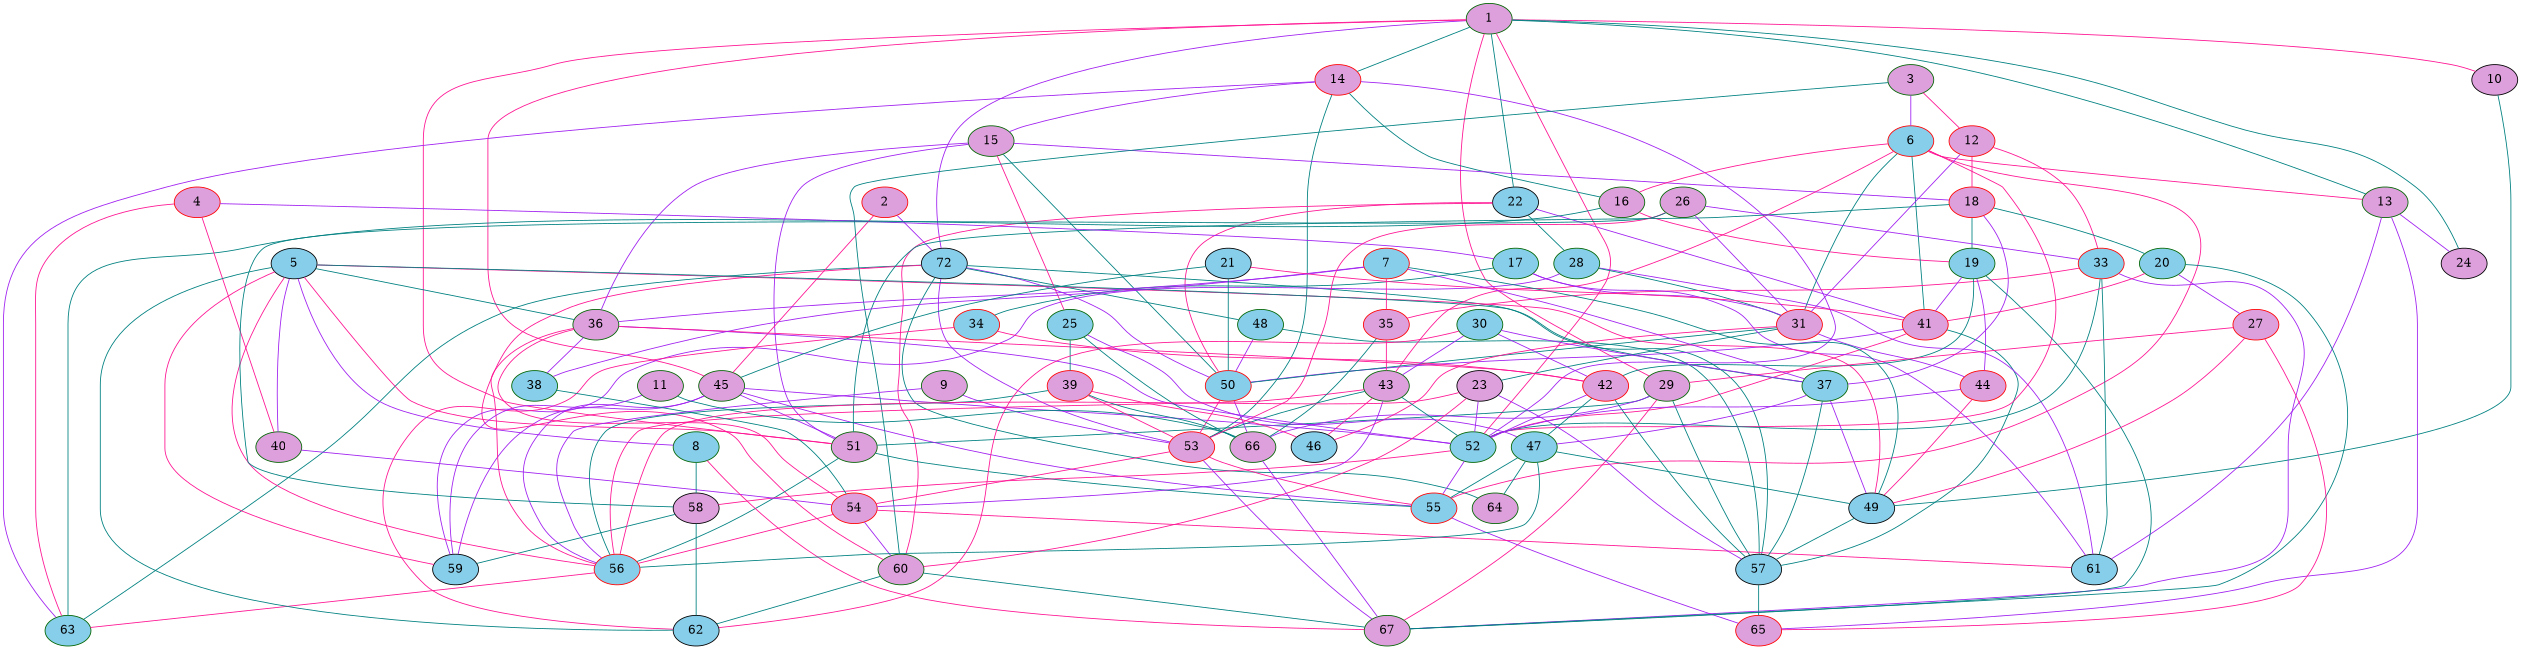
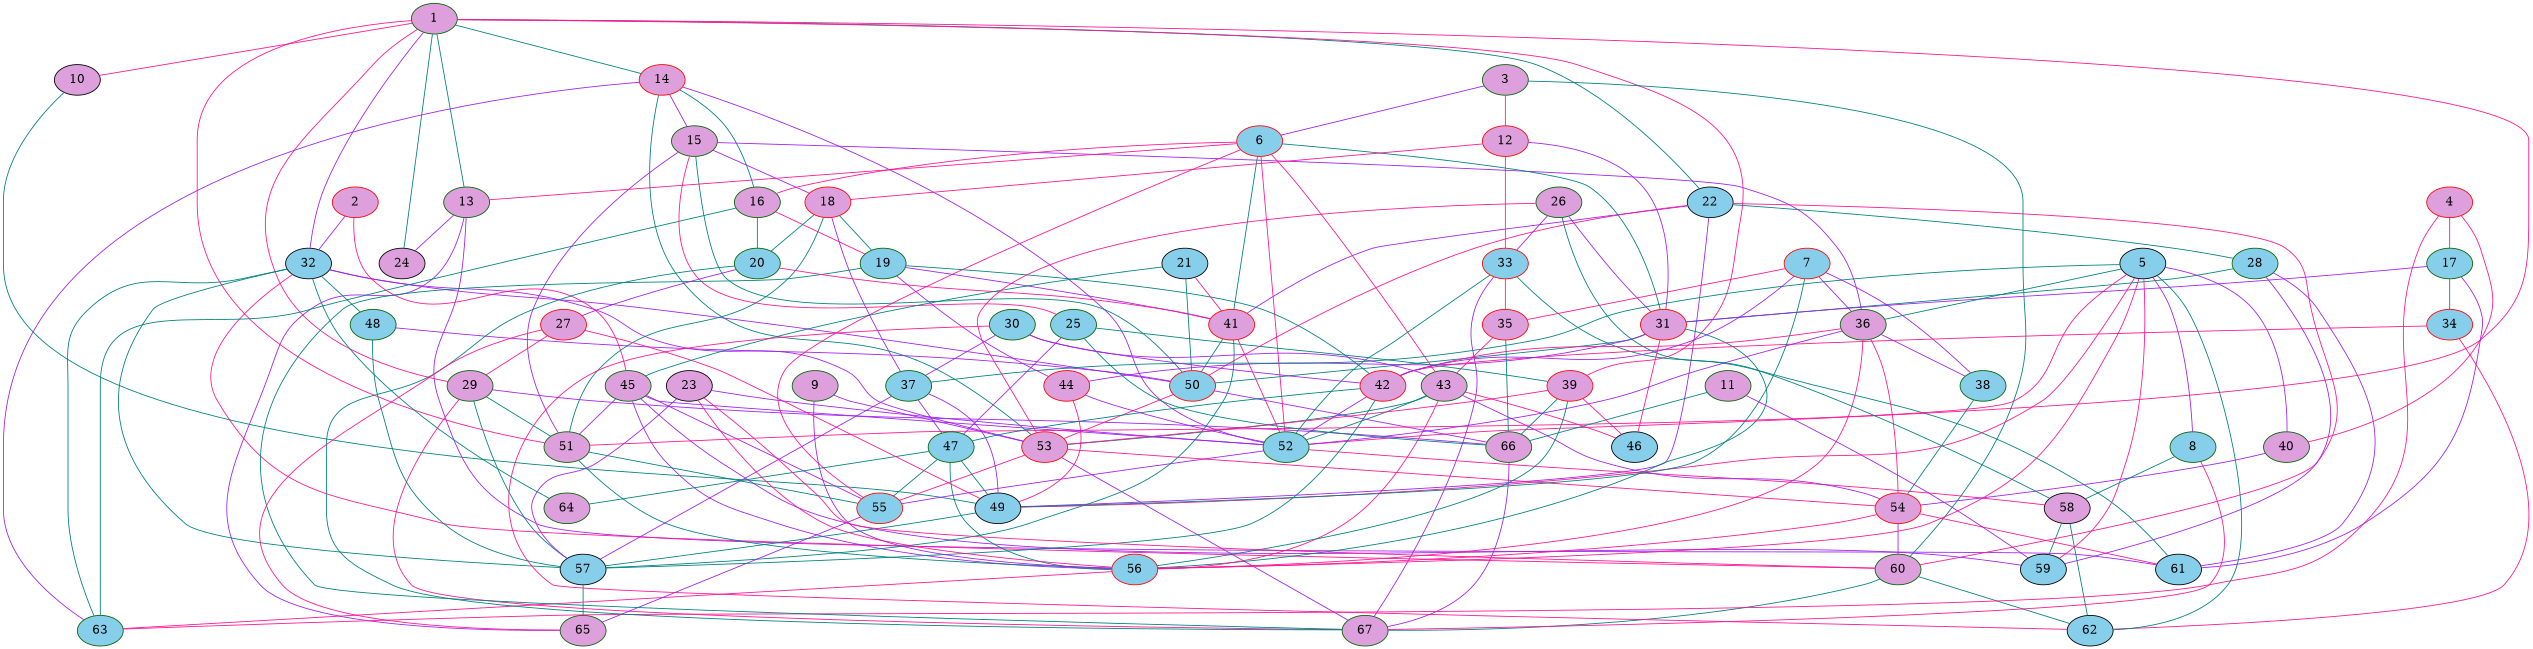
edge "1" -- "45": now "1" -- "39"
edge "16" -- "20": added
node "72": label "72" -> "32"
edge "7" -- "37": now "7" -- "42"
edge "41" -- "50": color purple -> teal
edge "31" -- "23": now "31" -- "56"
edge "22" -- "49": added
edge "37" -- "57": color teal -> purple
node "65": color red -> darkgreen
